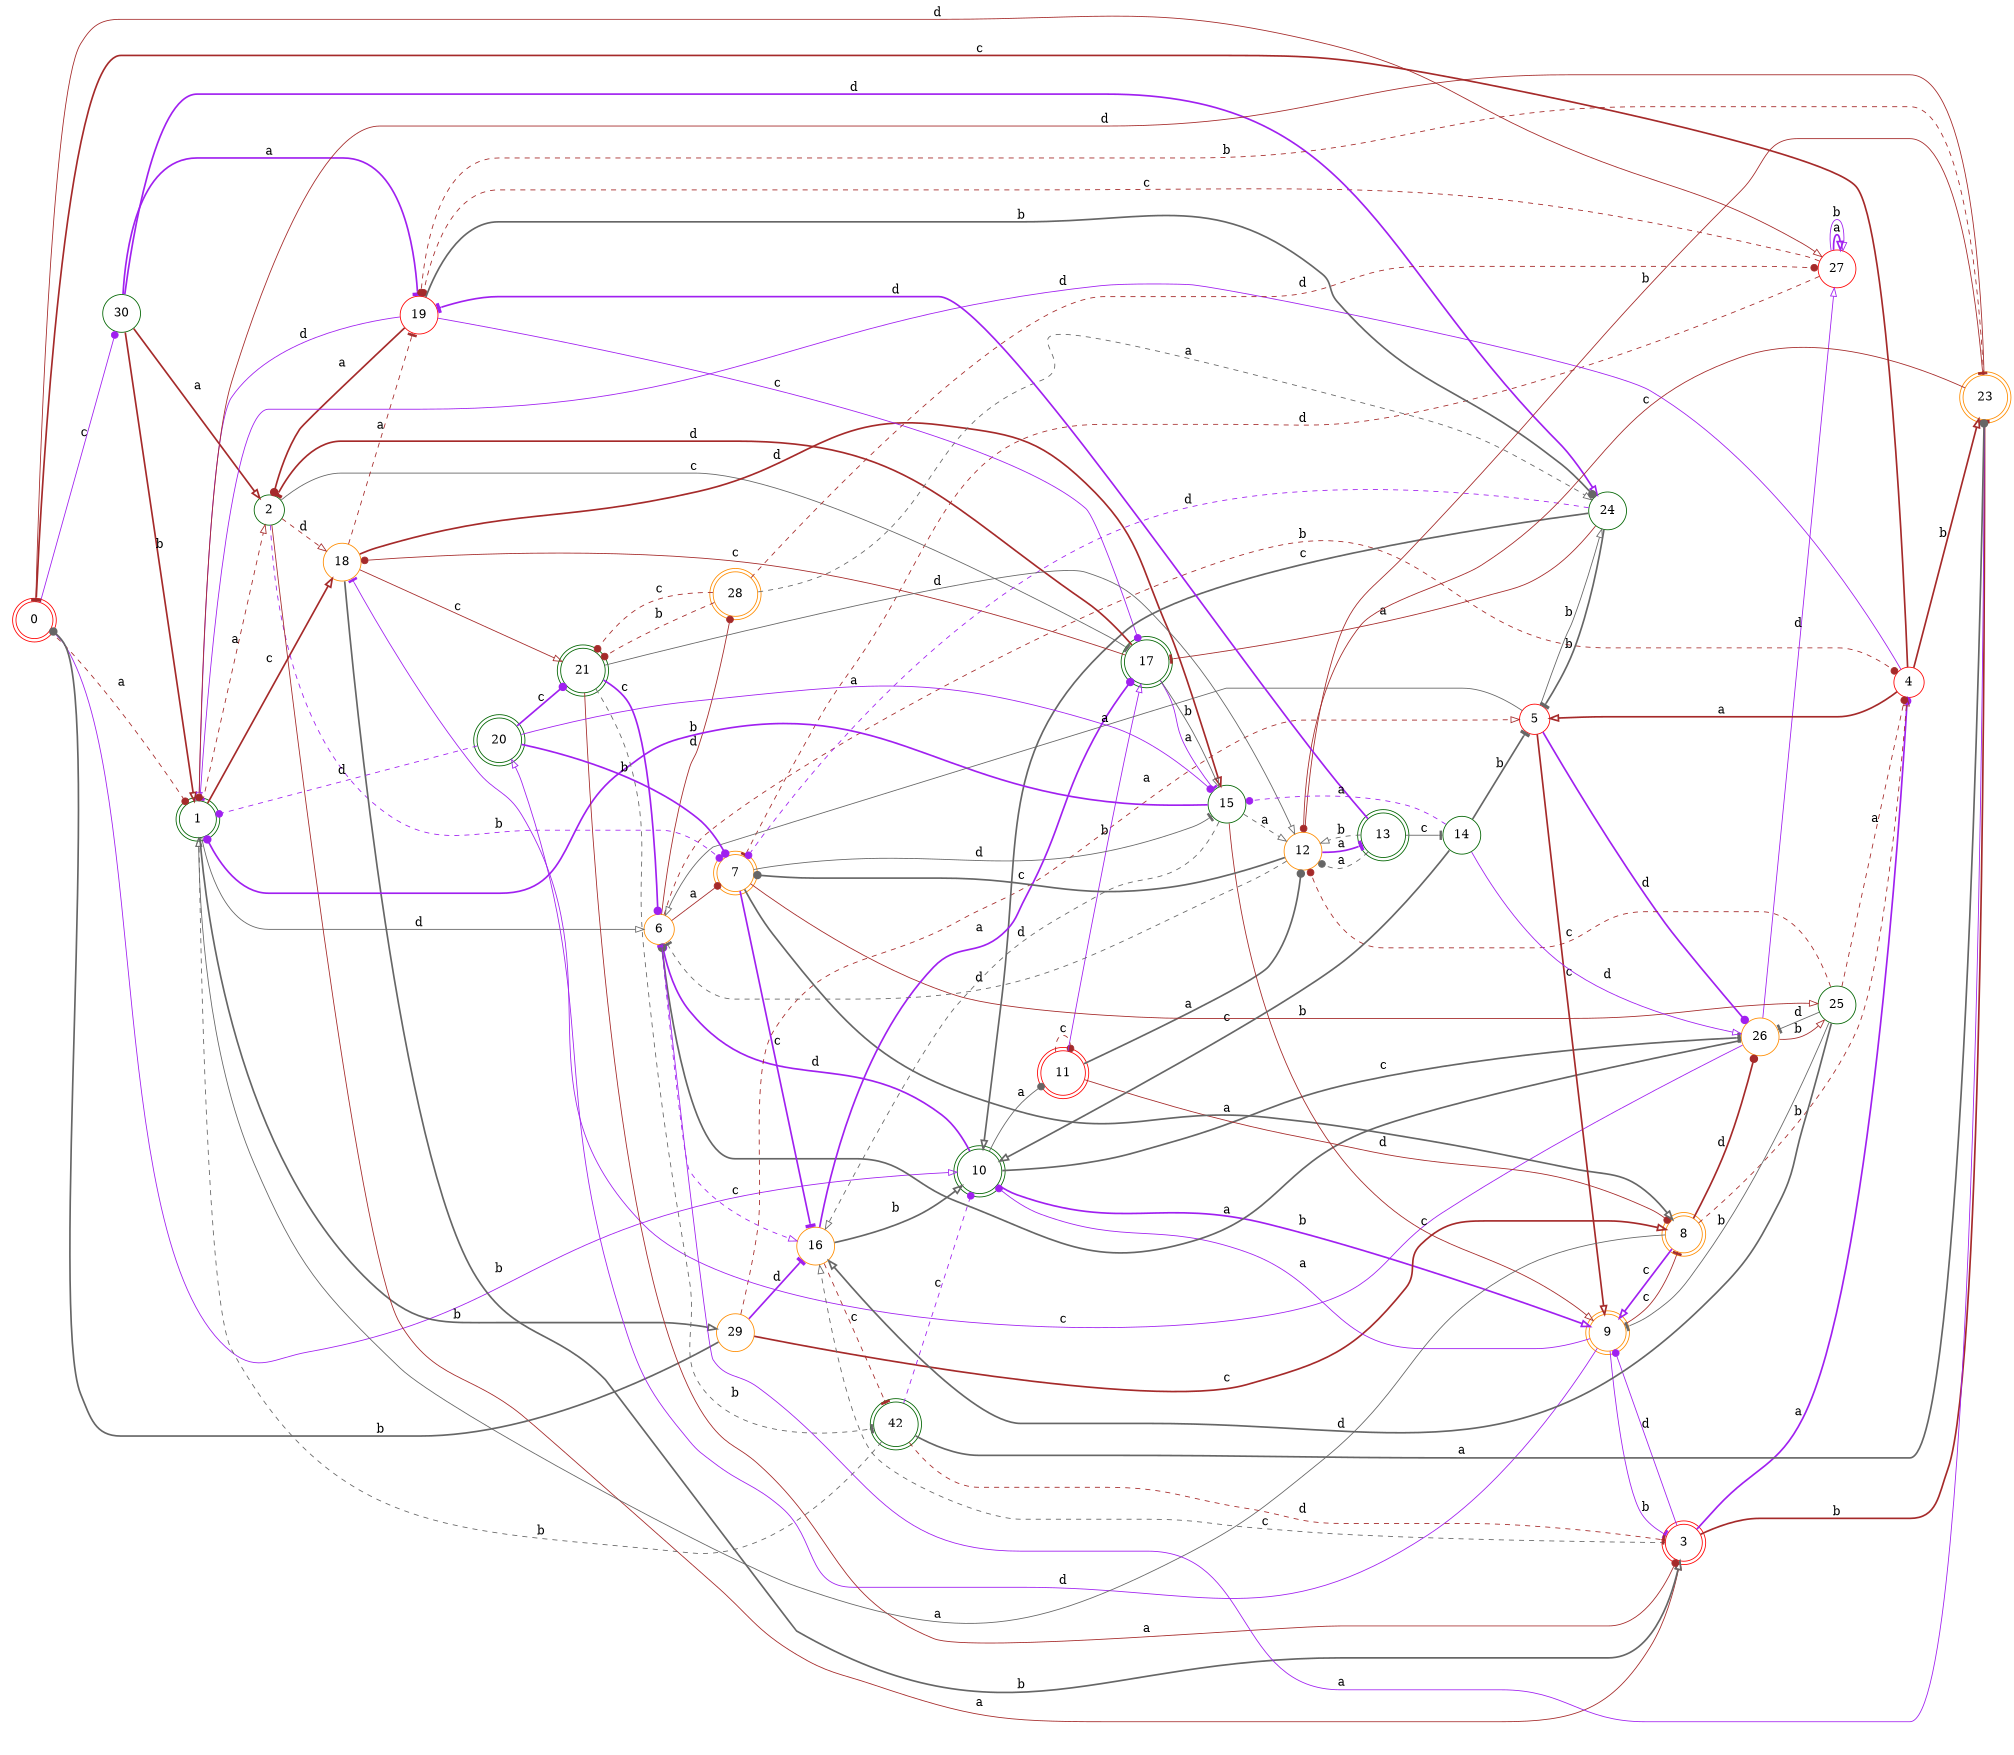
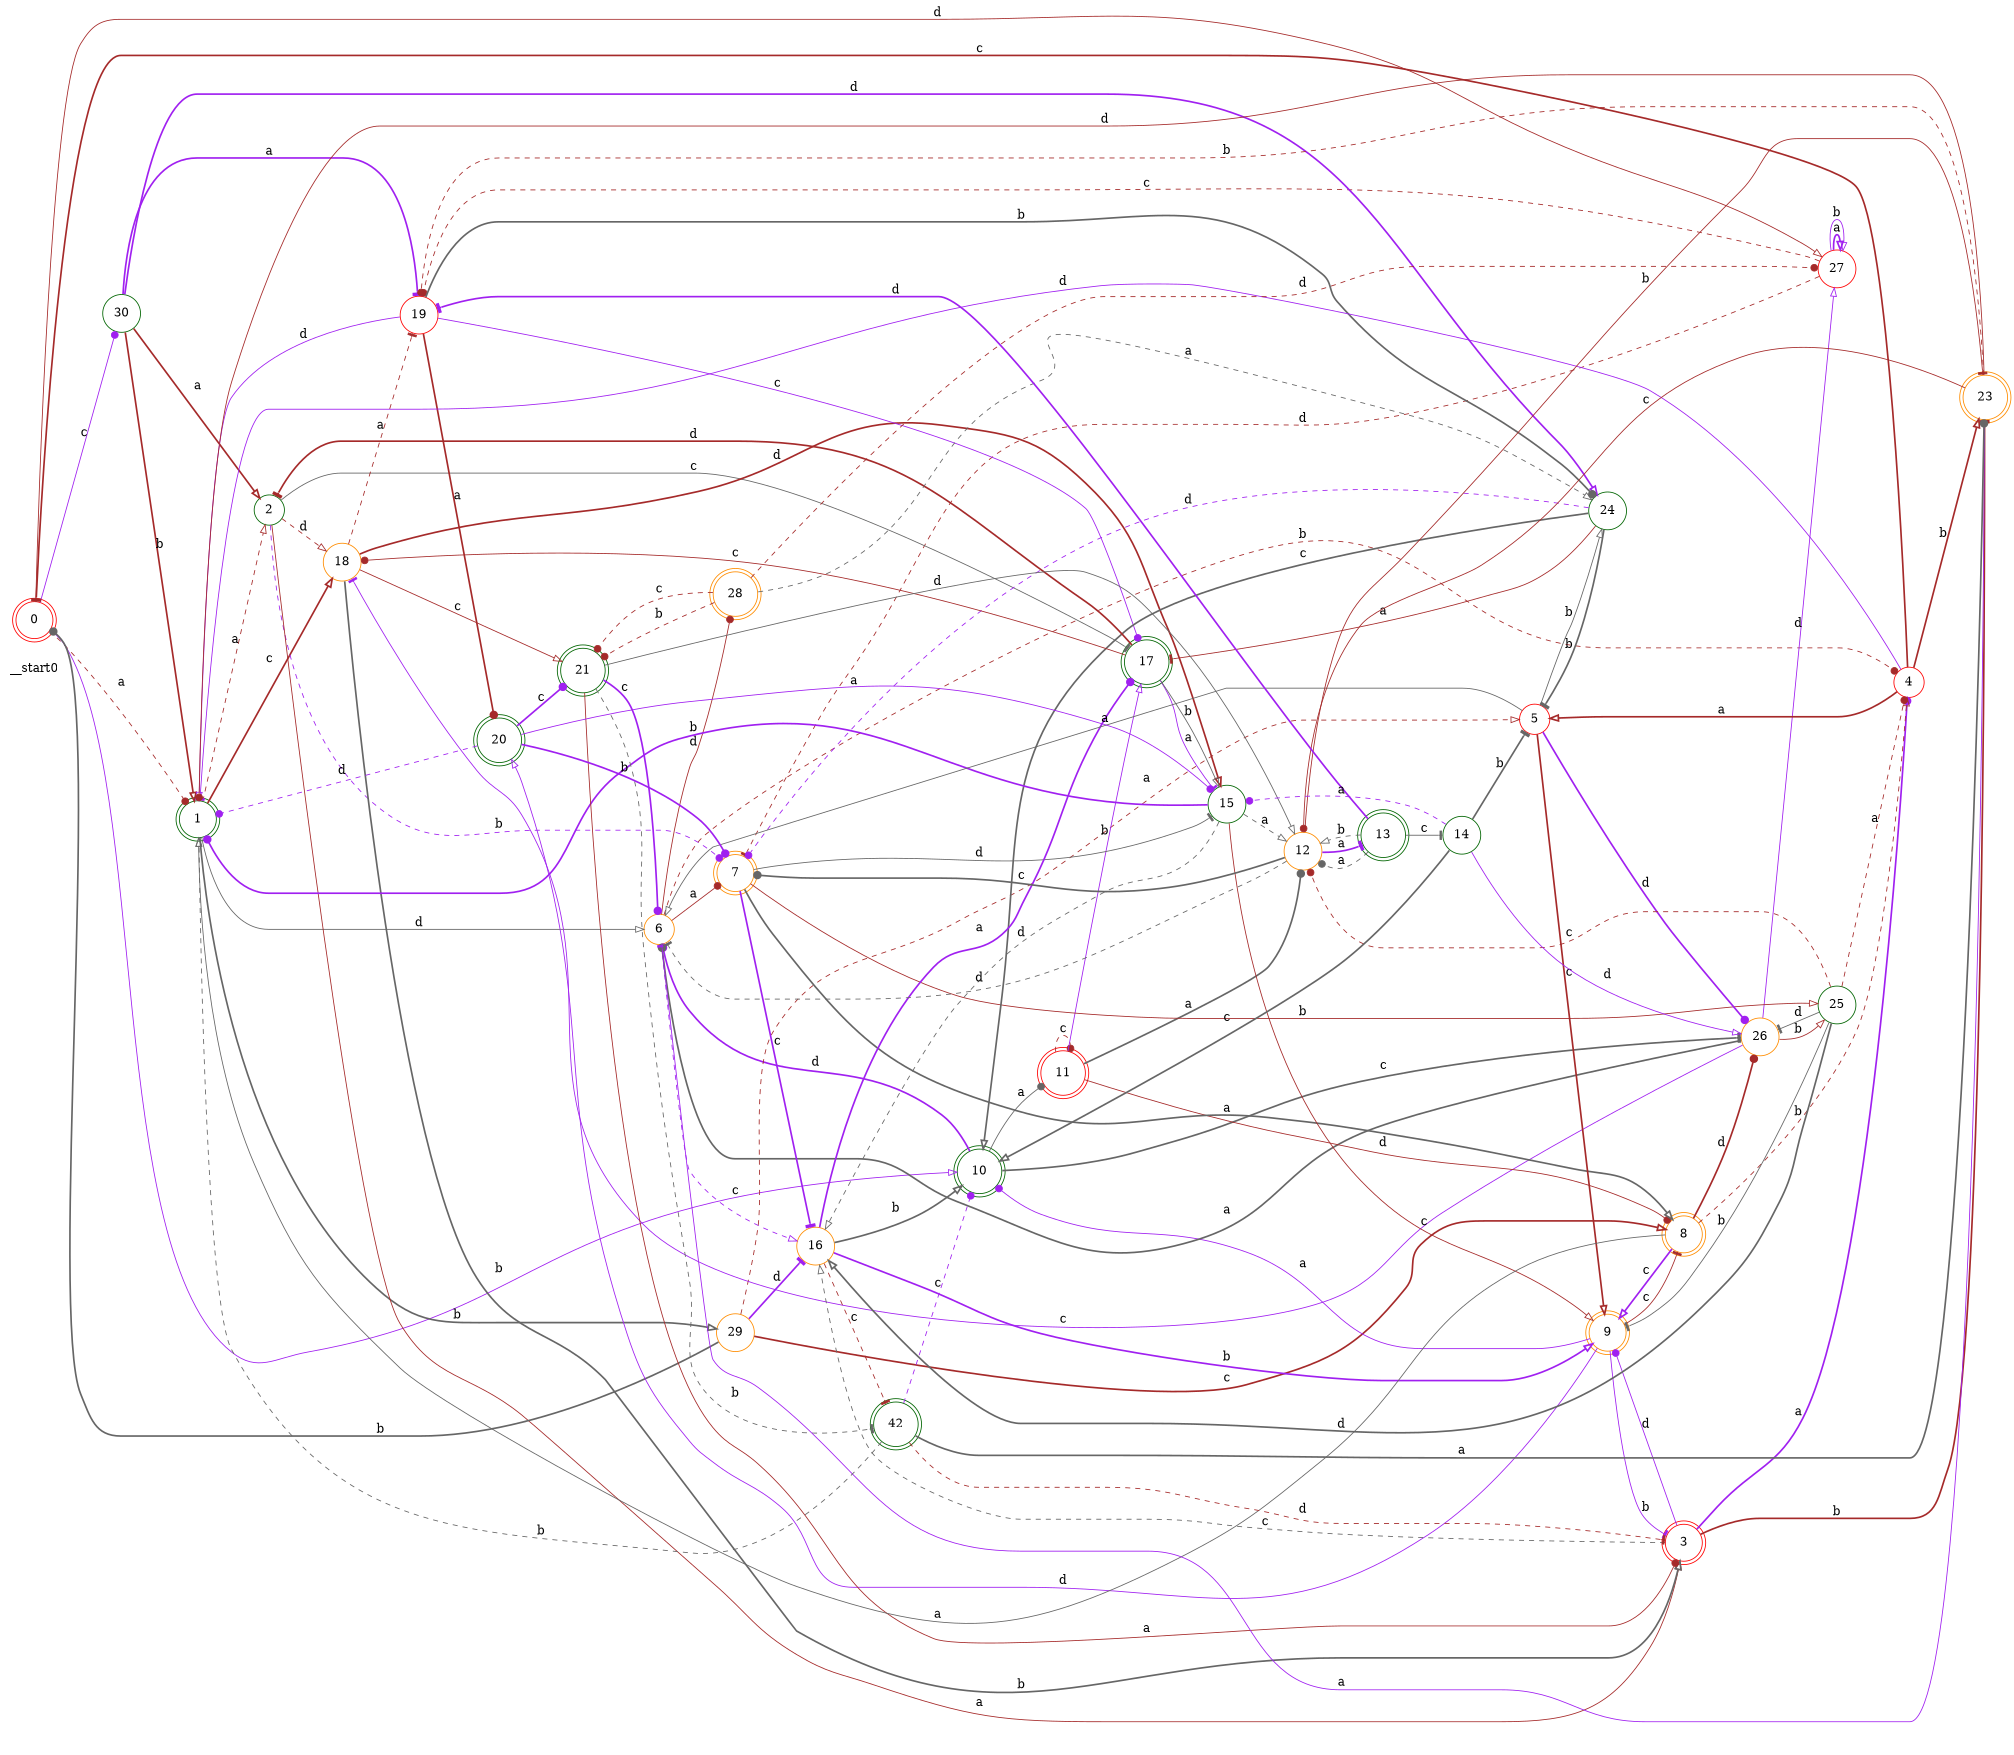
edge "19" -> "2": now "19" -> "20"
node "__start0": added
edge "10" -> "9": now "16" -> "9"
